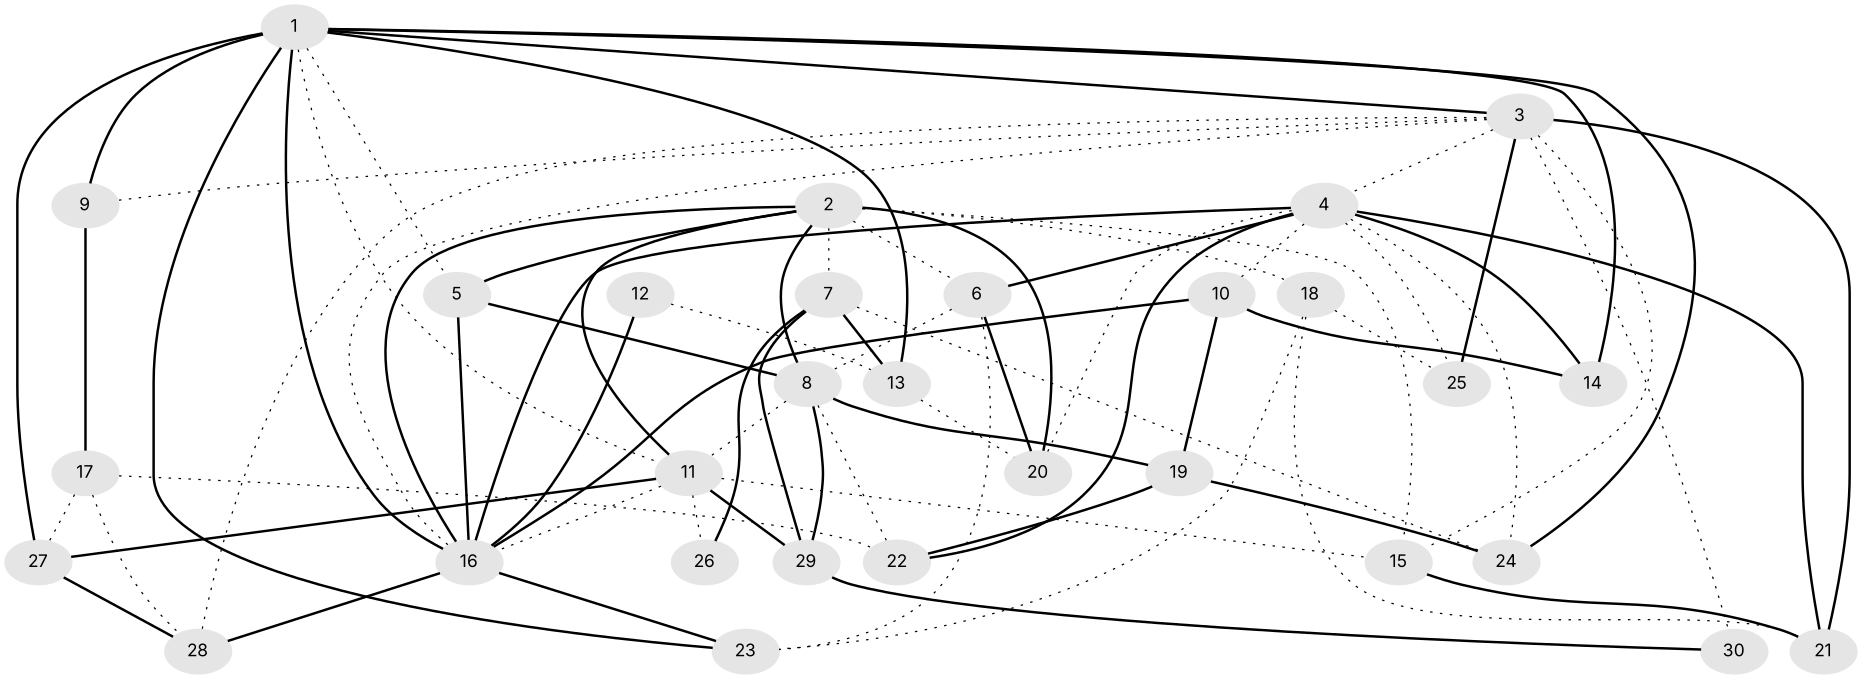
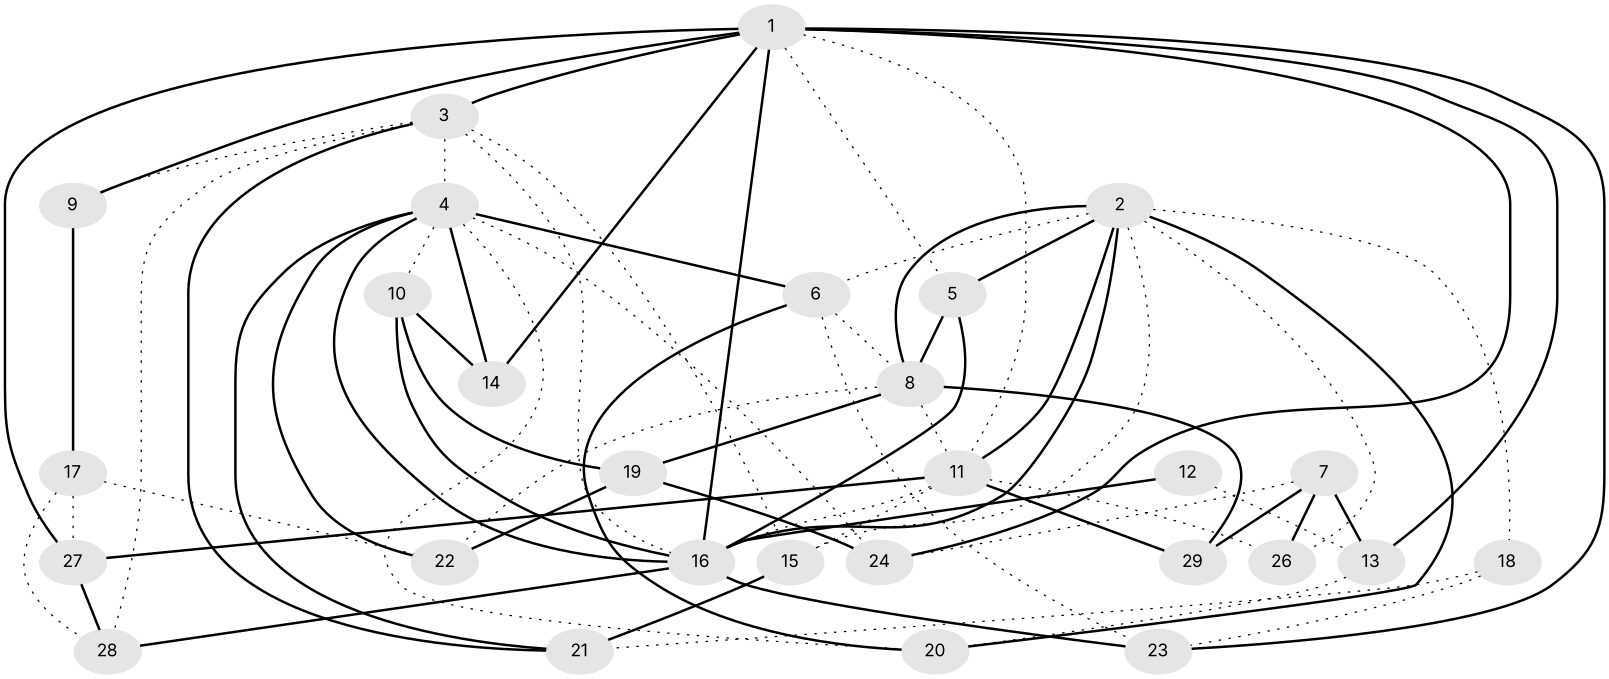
edge "2" -- "7": now "2" -- "26"
node "25": removed
node "30": removed
